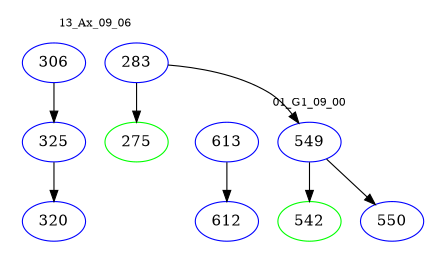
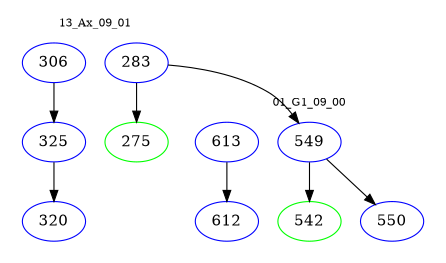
cluster "13_Ax_09_06": label "13_Ax_09_06" -> "13_Ax_09_01"
